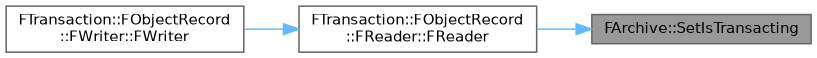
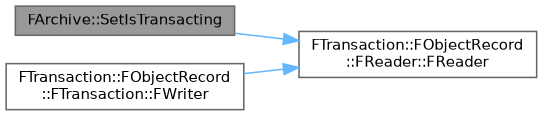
node "FTransaction::FObjectRecord ::FWriter::FWriter": label "FTransaction::FObjectRecord ::FWriter::FWriter" -> "FTransaction::FObjectRecord ::FTransaction::FWriter"
edge "FTransaction::FObjectRecord ::FReader::FReader" -> "FArchive::SetIsTransacting": reversed
